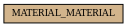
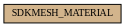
node "MATERIAL_MATERIAL": label "MATERIAL_MATERIAL" -> "SDKMESH_MATERIAL"
